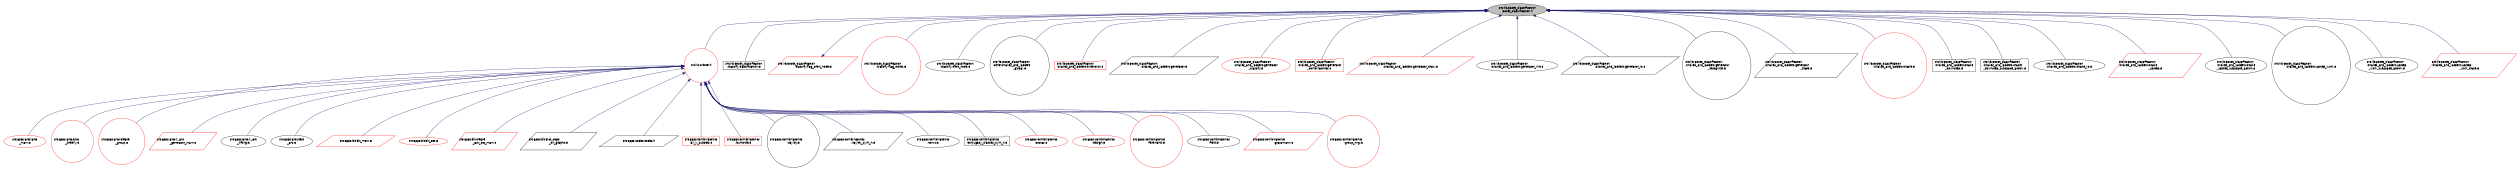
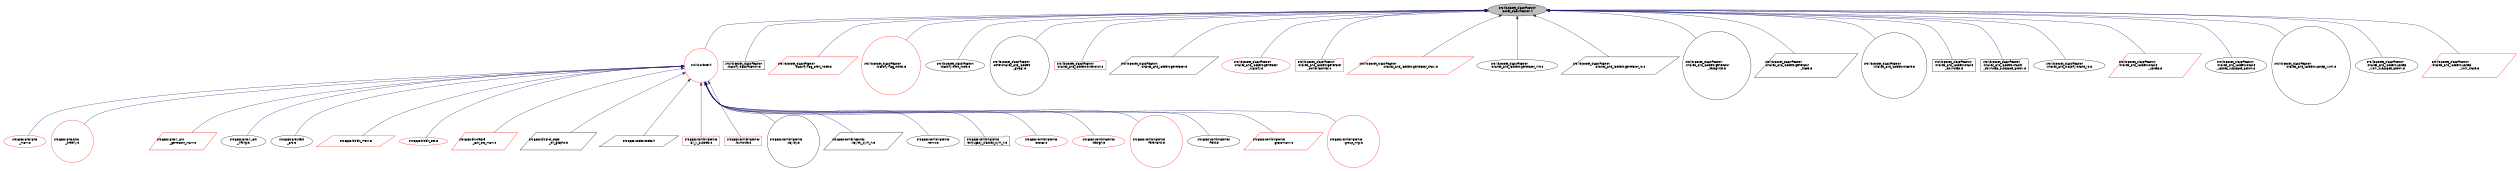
edge "src/lib/poset_classification /poset_classification.h" -> "src/lib/poset_classification /classify/flag_orbit_node.C": reversed
node "src/lib/poset_classification /snakes_and_ladders/oracle.C": color red -> black
node "src/lib/poset_classification /snakes_and_ladders/oracle_io.C": label "src/lib/poset_classification /snakes_and_ladders/oracle_io.C" -> "src/lib/poset_classification /snakes_and_classify/oracle_io.C"
node "src/apps/arcs/create _group.C": removed
